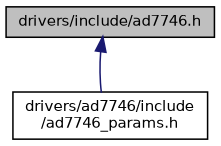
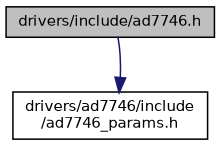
edge "drivers/ad7746/include /ad7746_params.h" -> "drivers/include/ad7746.h": reversed
